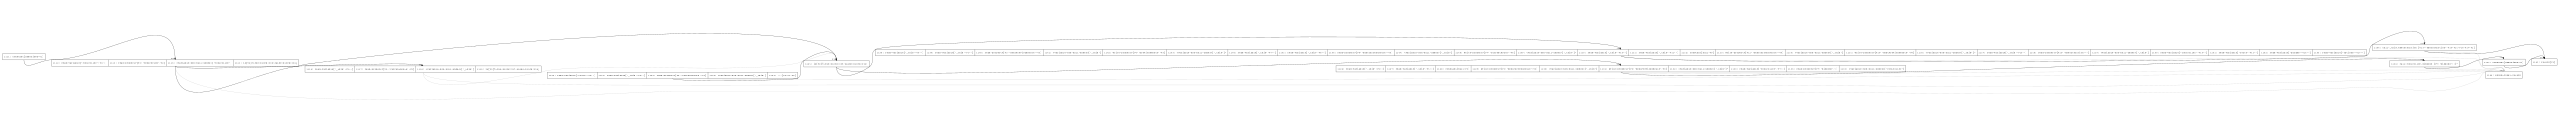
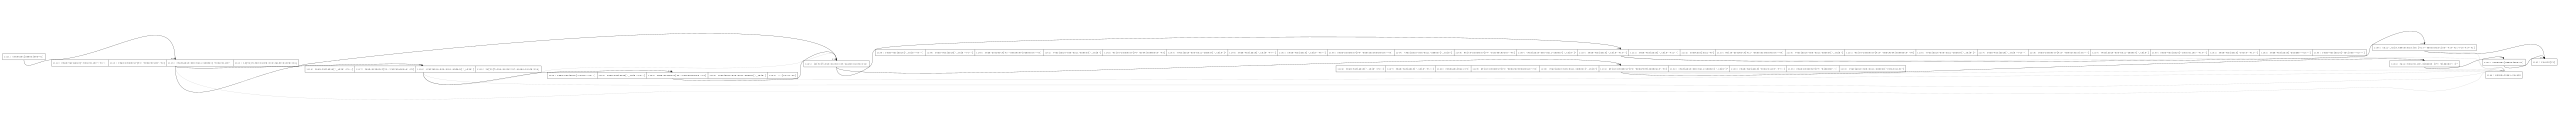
edge "1116: read-variable['_this',v3,-]" -> "1120: read-variable['route',v4,-]": added
